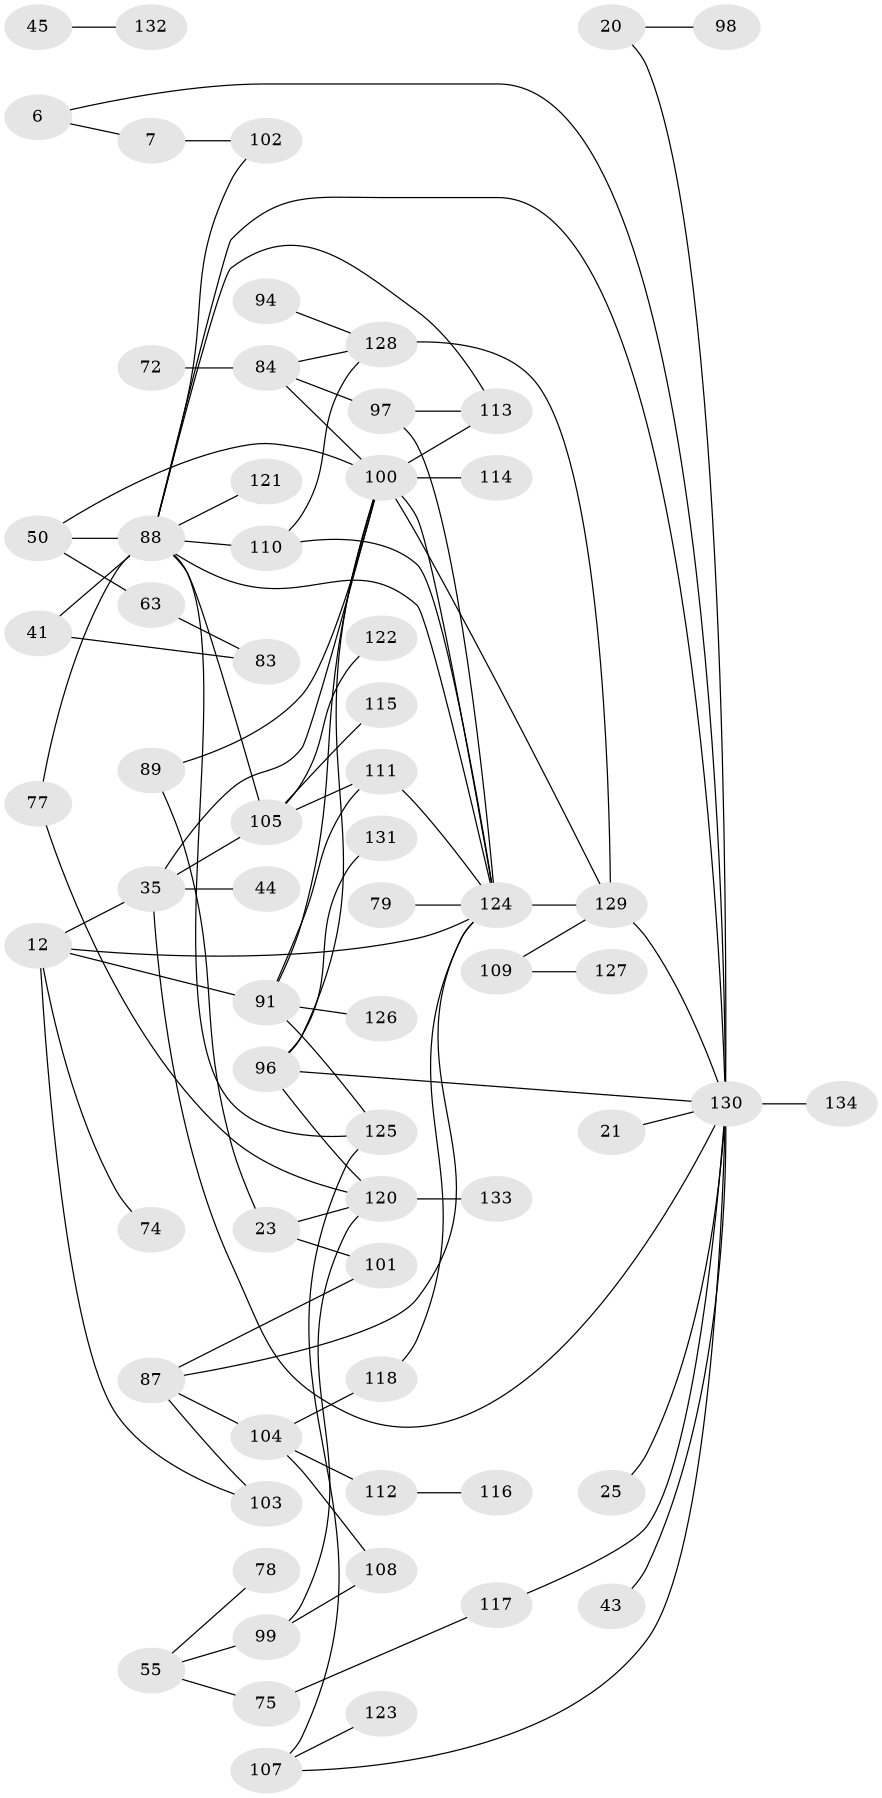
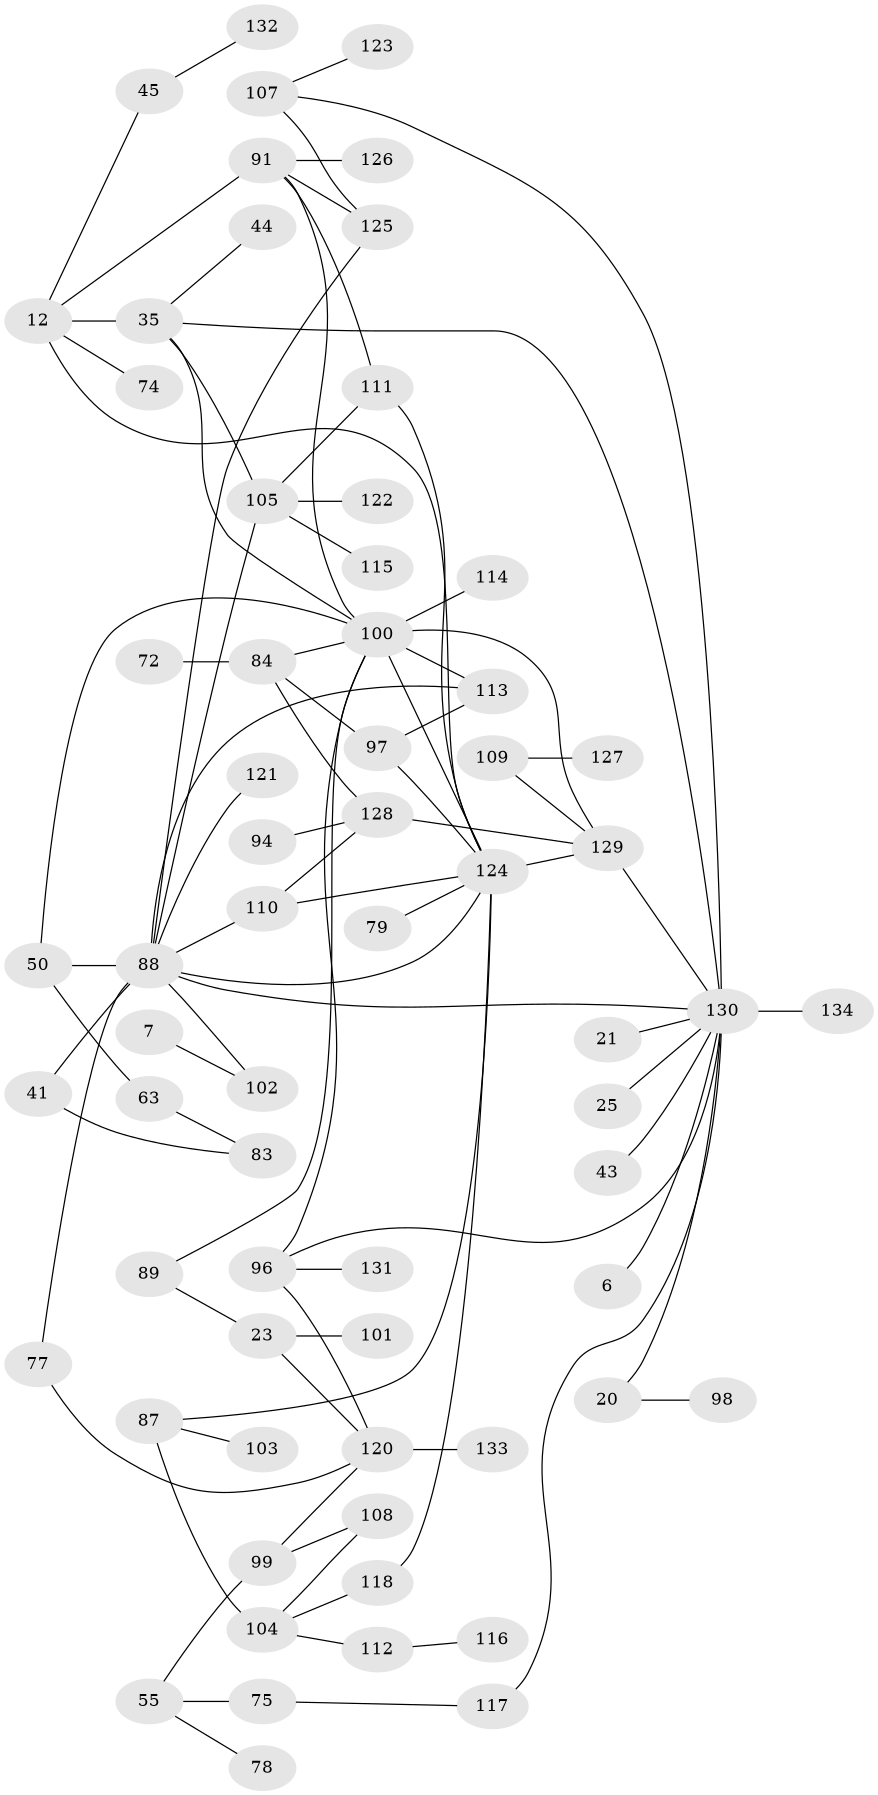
edge "6" -- "7": removed
edge "12" -- "103": now "12" -- "45"
edge "101" -- "87": removed
